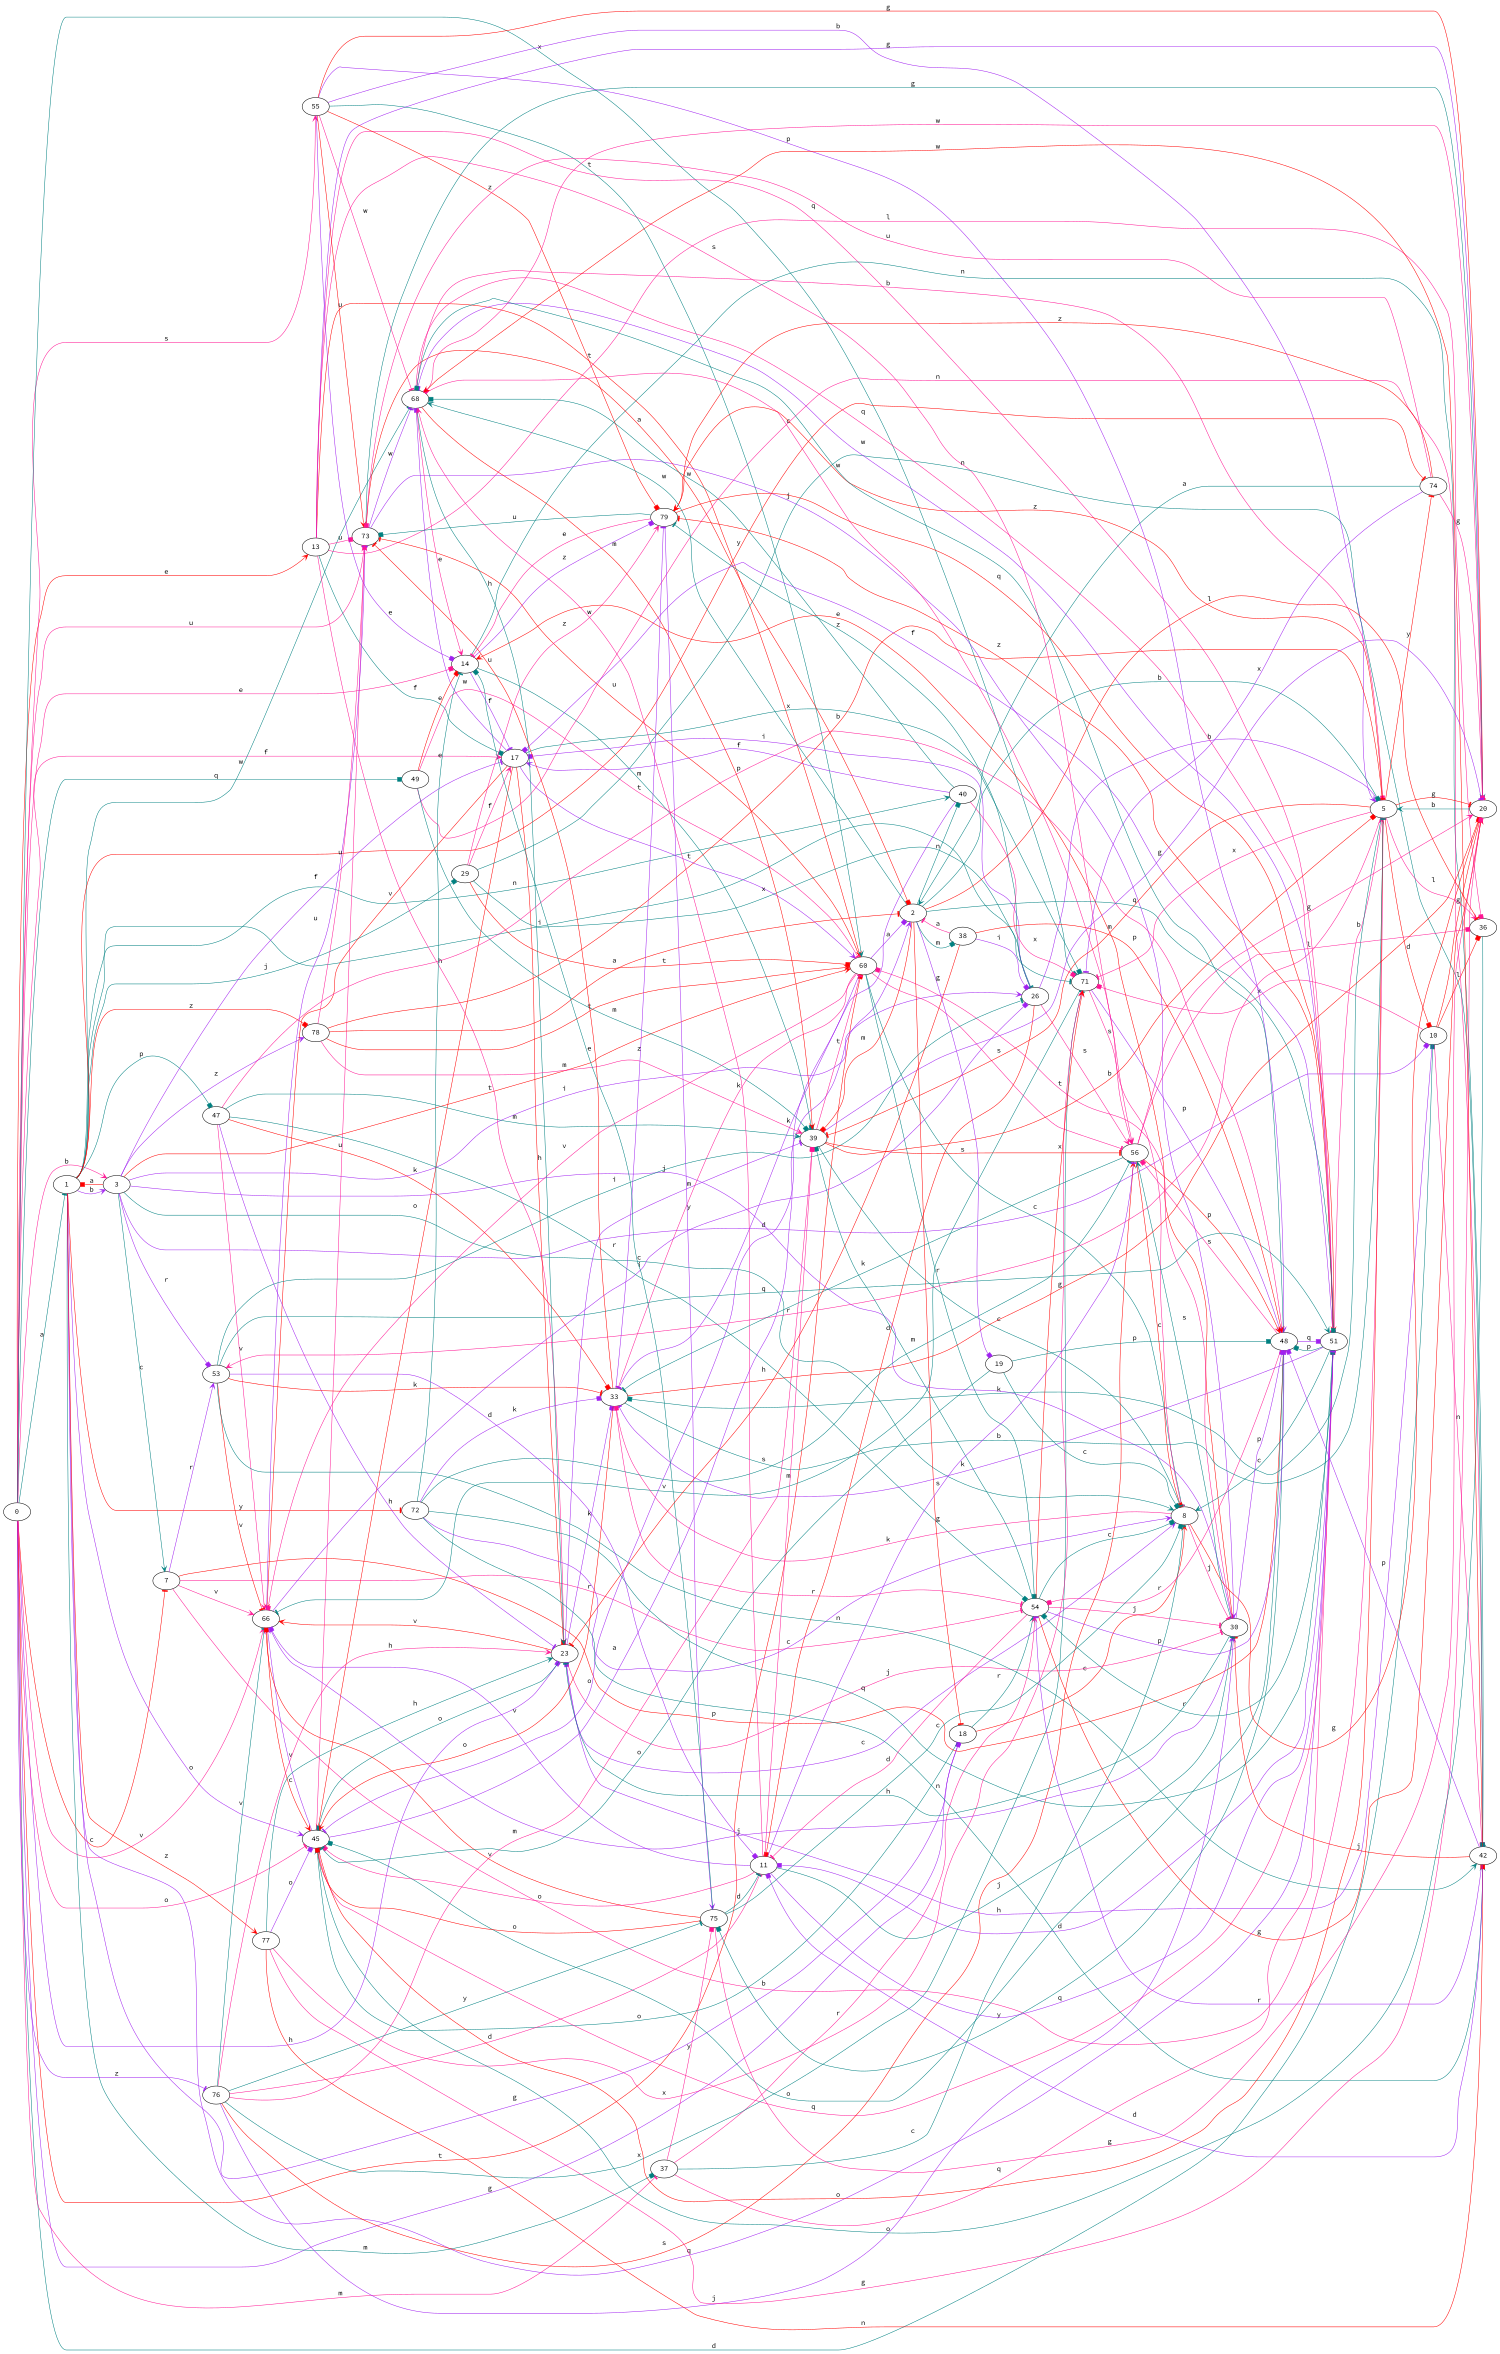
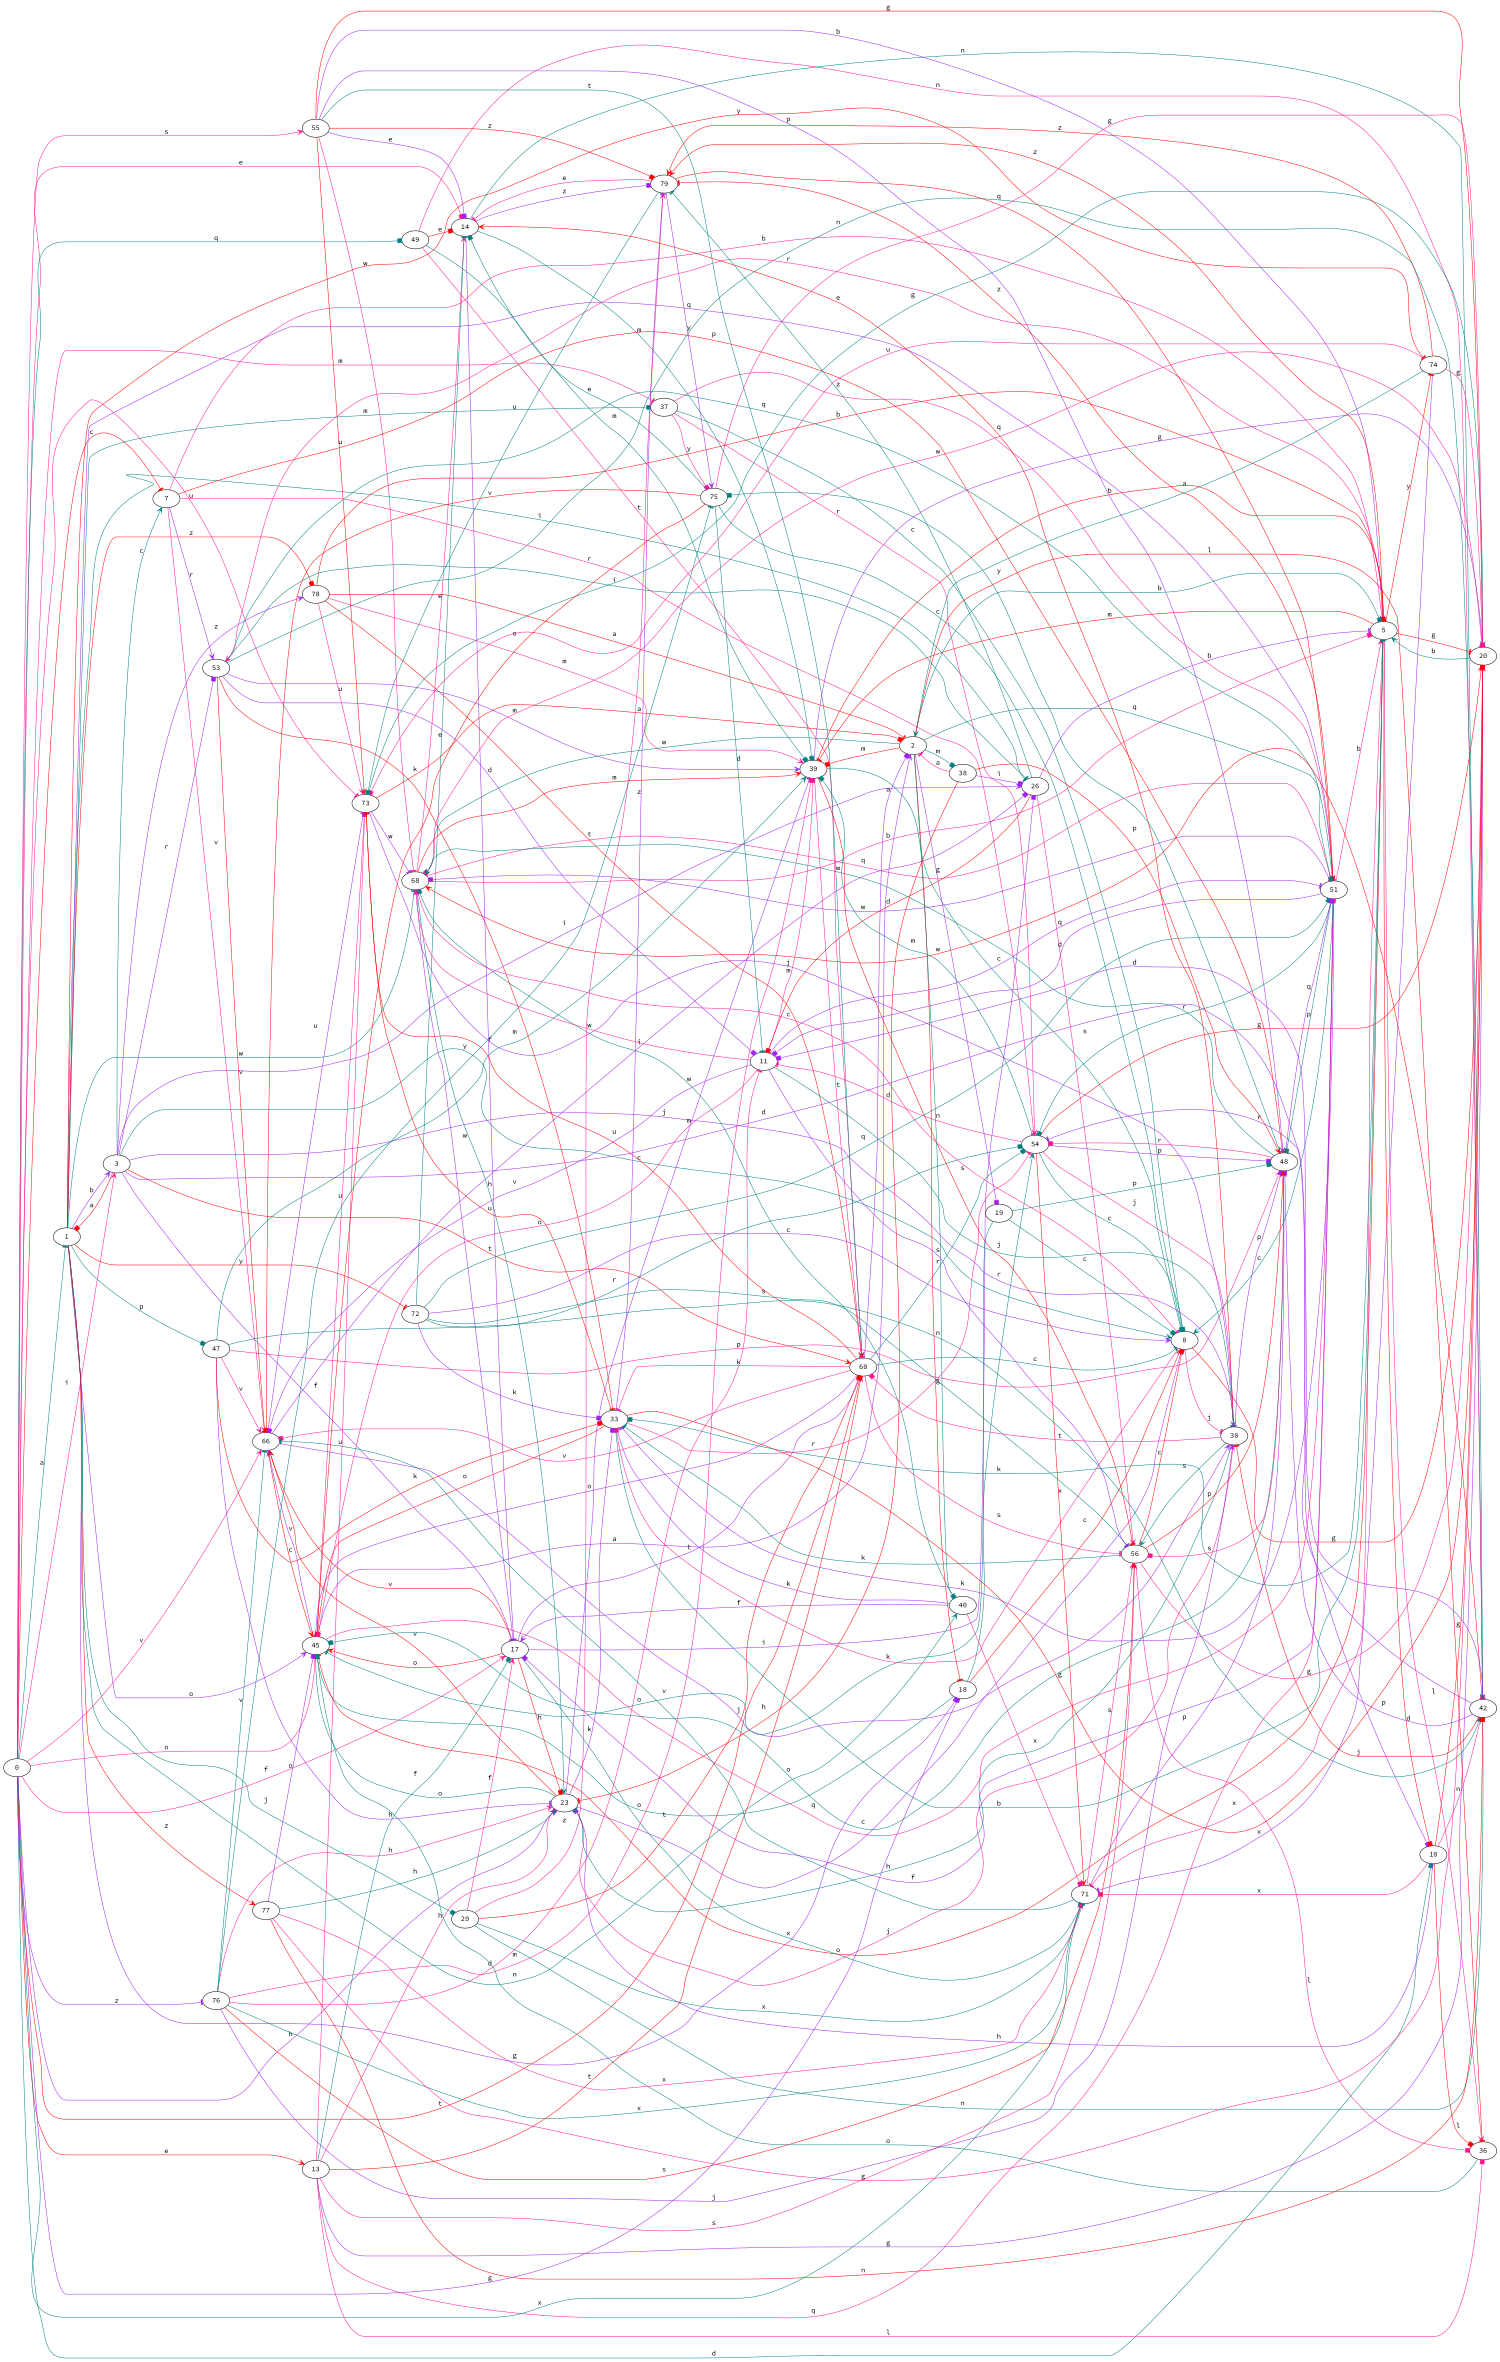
edge "53" -> "39": added, label "m"
edge "26" -> "17": reversed
edge "0" -> "3": label "b" -> "i"
